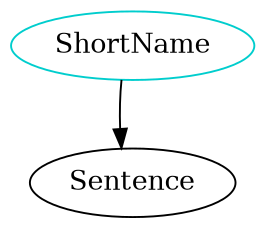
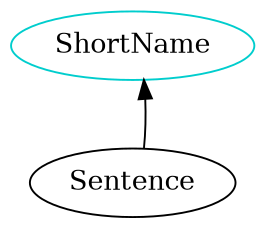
edge "ShortName" -> "Sentence": reversed
